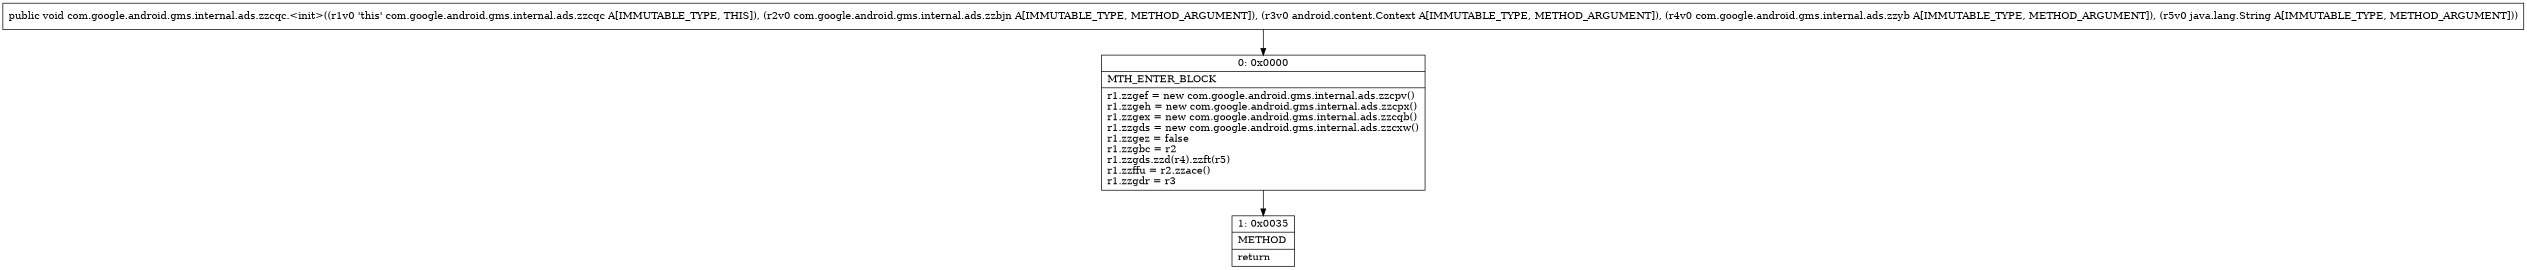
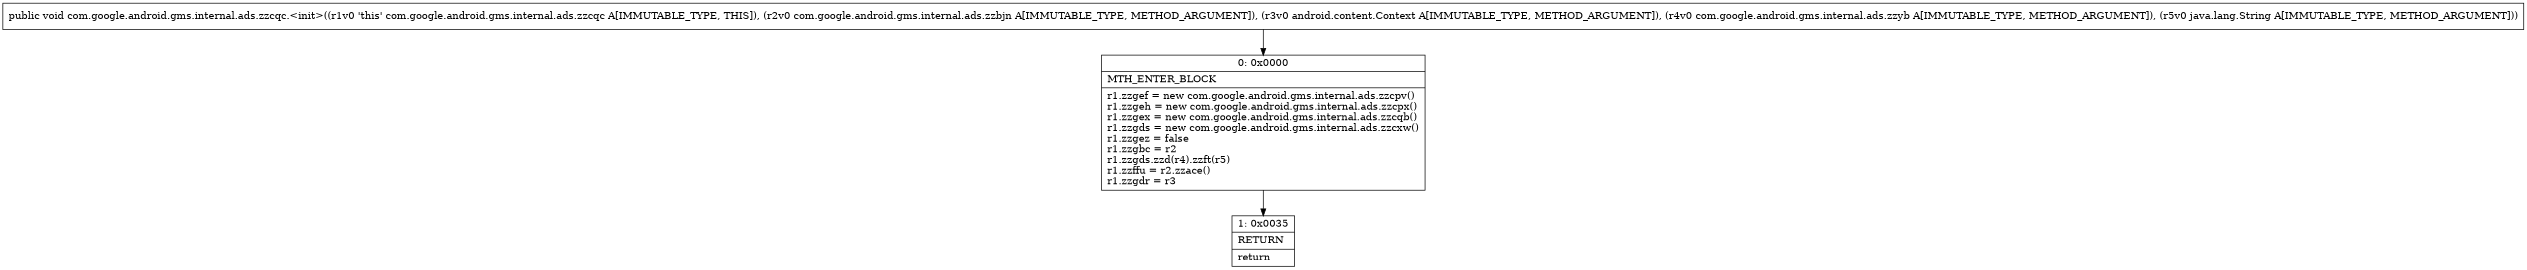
node "1: 0x0035": text "METHOD" -> "RETURN"
